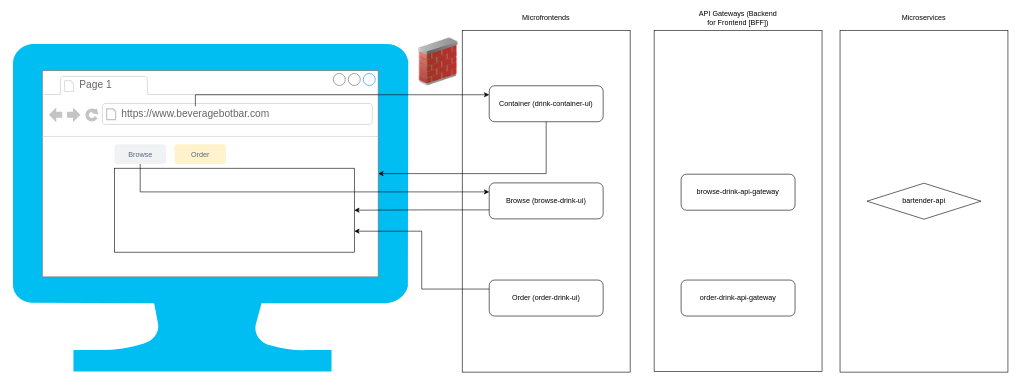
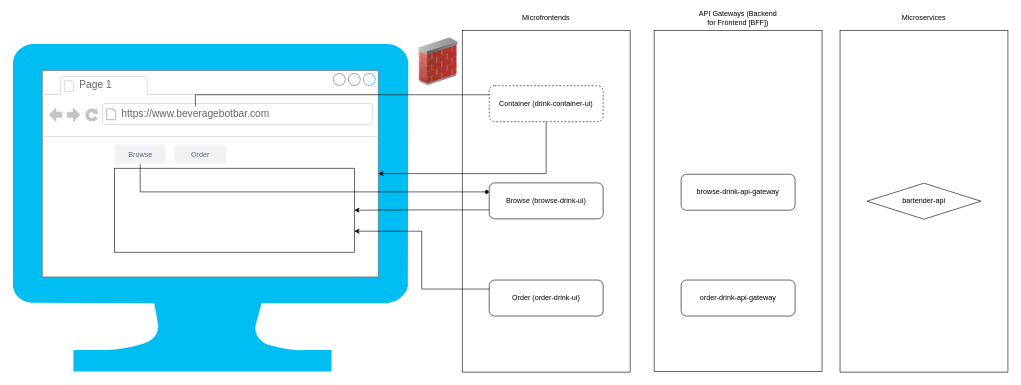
edge "https://www.beveragebotbar.com" -> "Container (drink-container-ui)": arrowhead classic -> none
node "Container (drink-container-ui)": style solid -> dashed
node "Order": fillcolor #fff2cc -> #f1f2f4
edge "Browse" -> "Browse (browse-drink-ui)": arrowhead classic -> diamond
